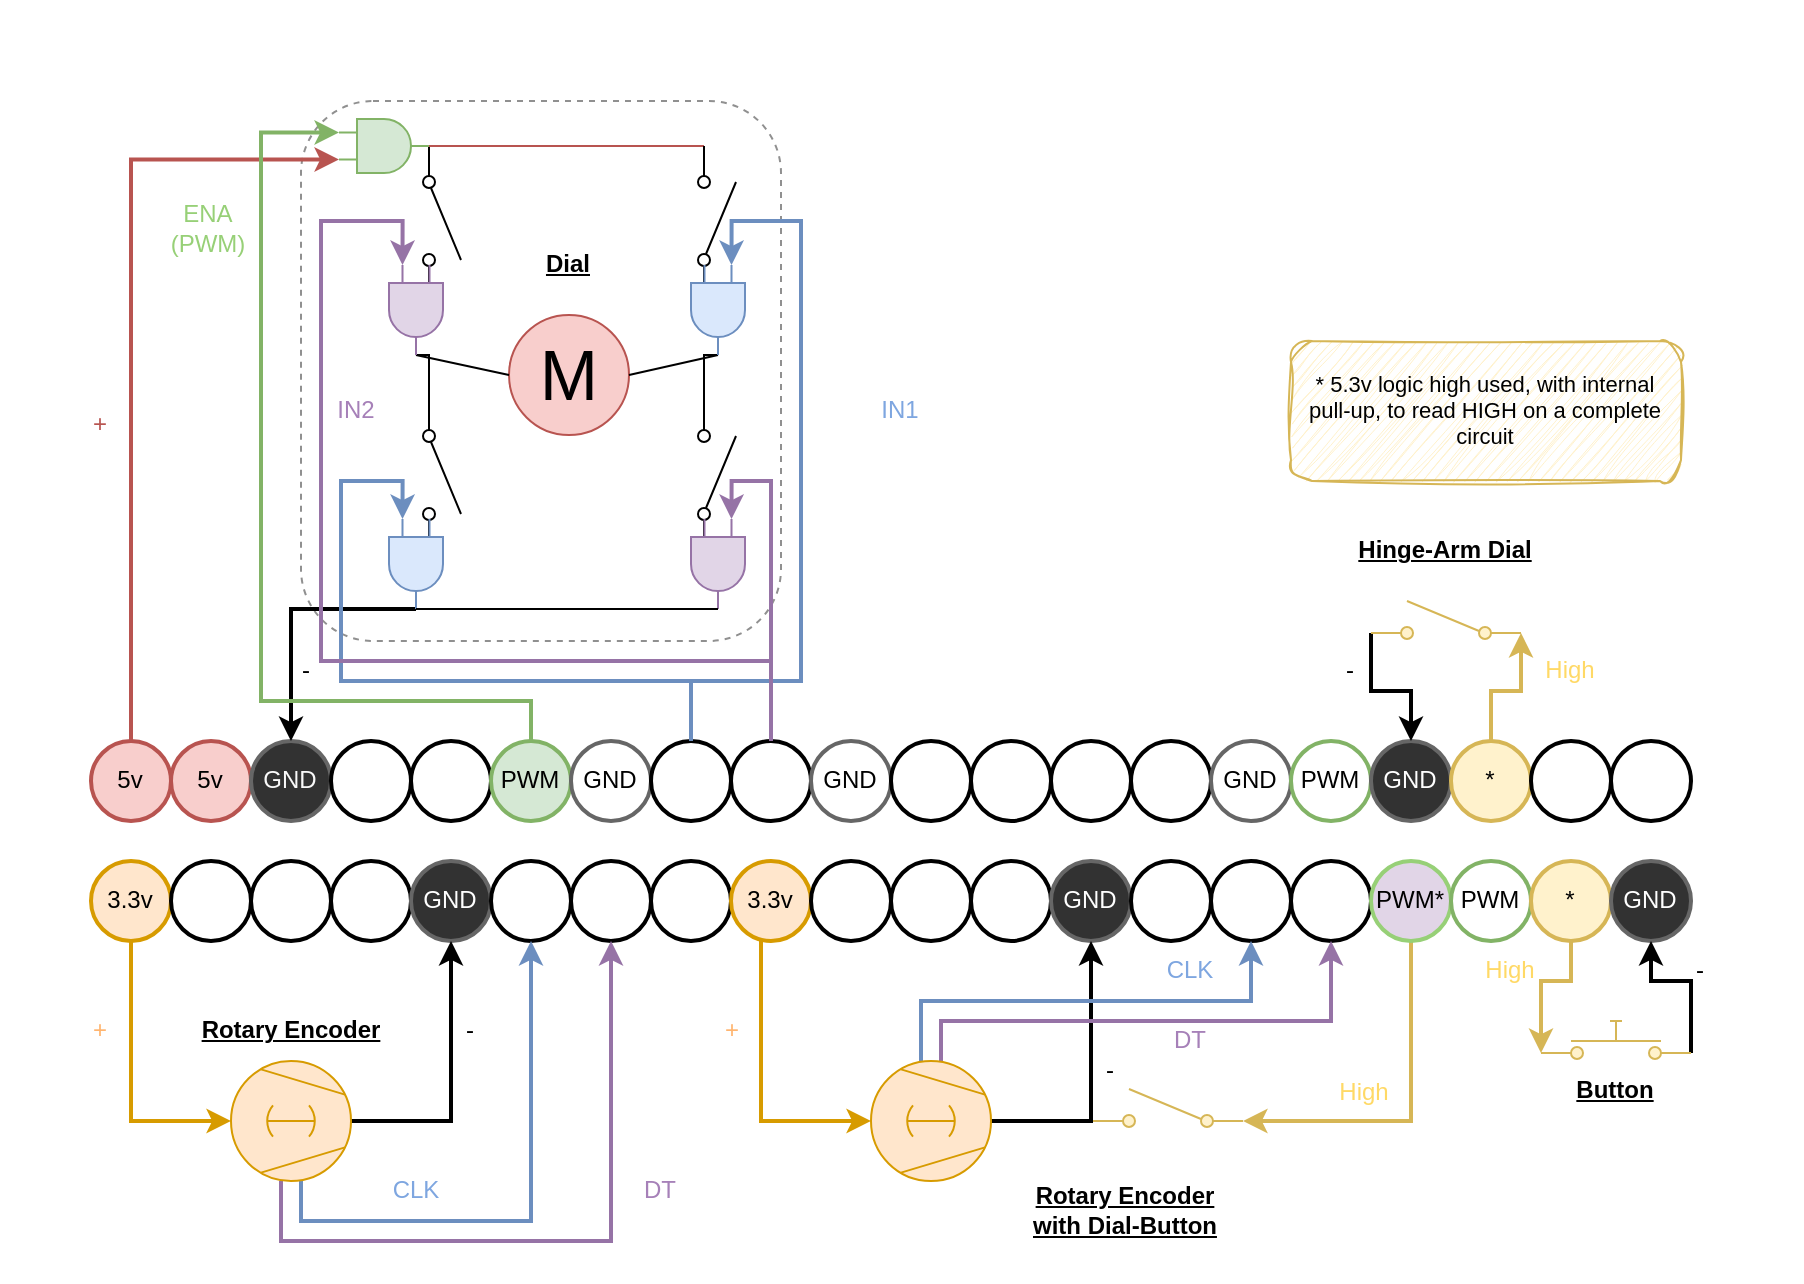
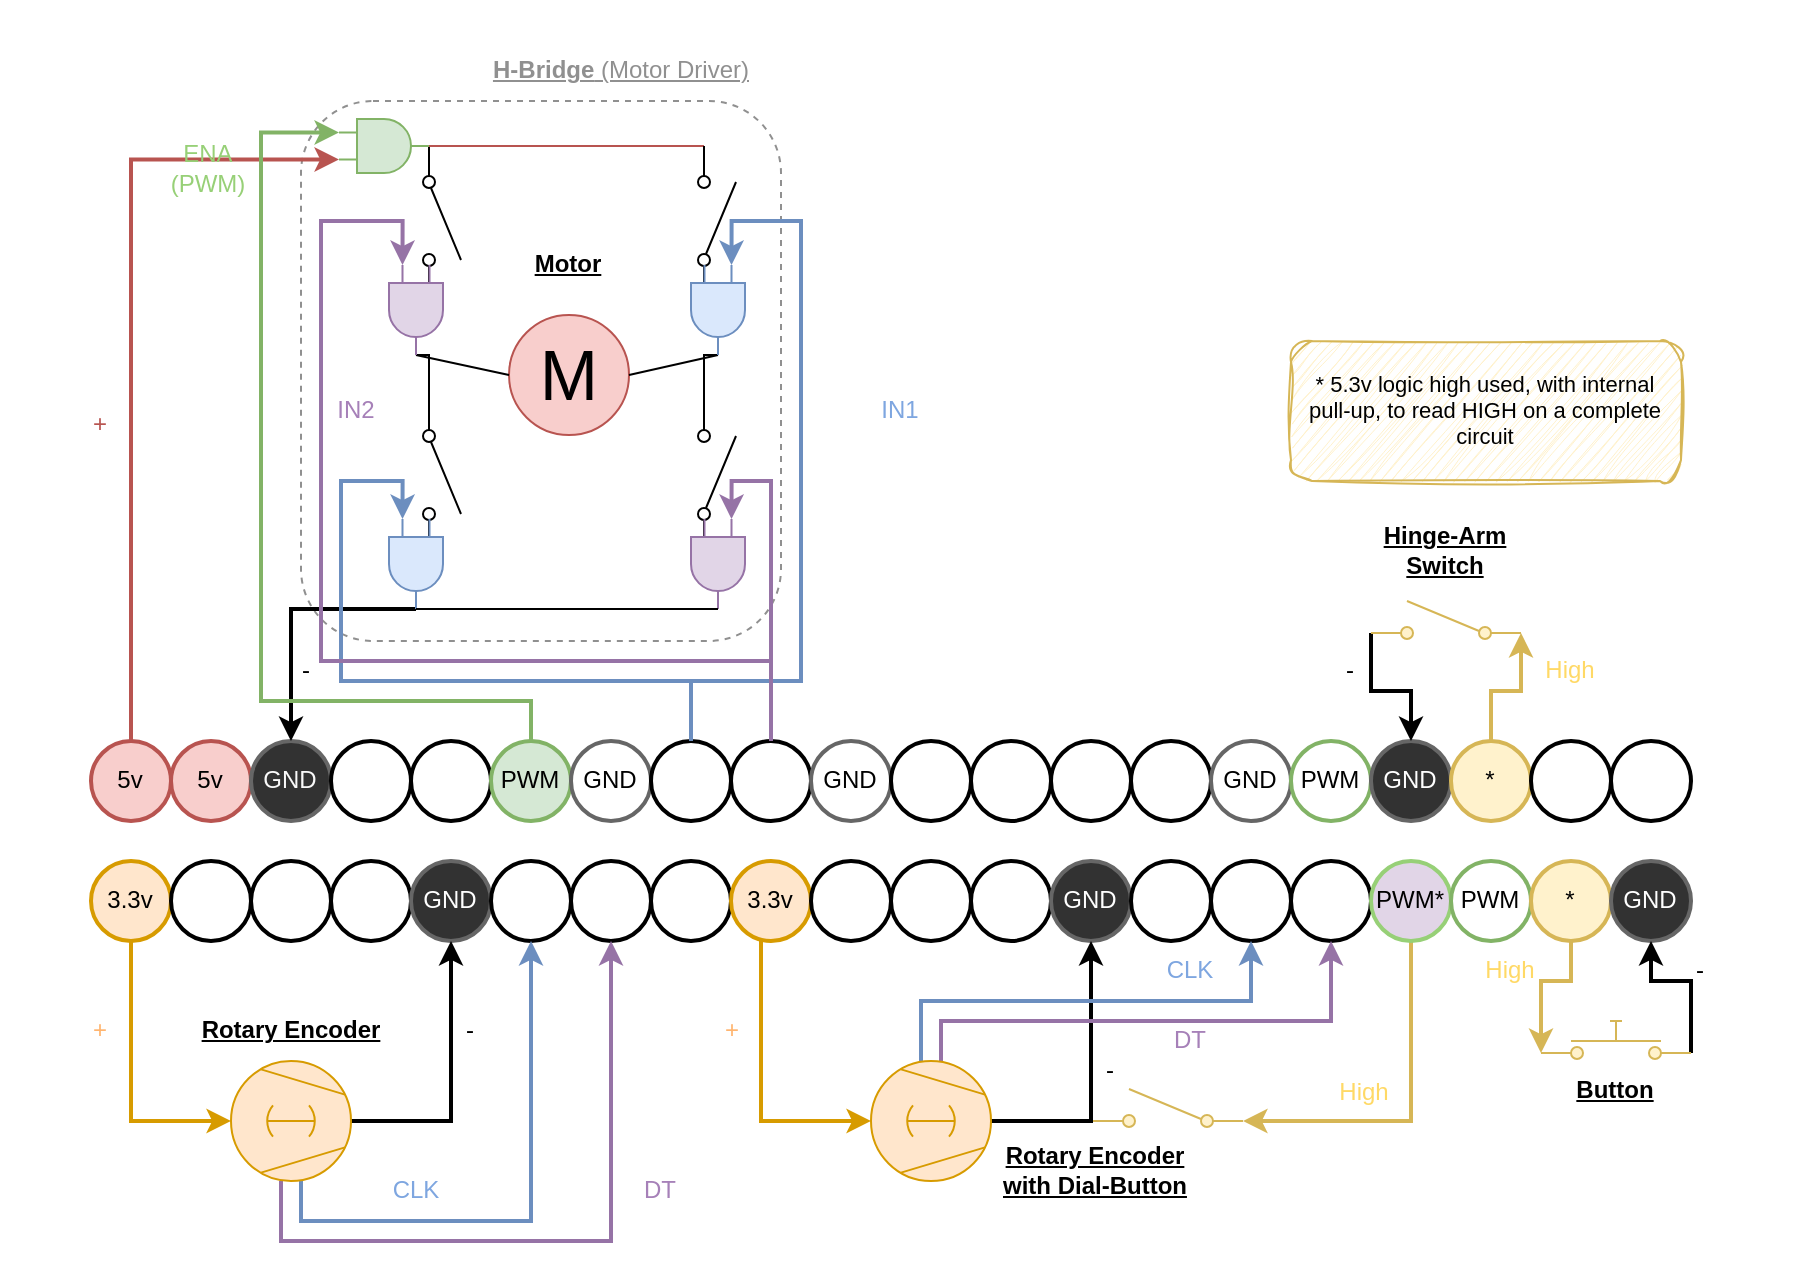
node "H-Bridge (Motor Driver)": added
node "ENA (PWM)": moved (209, 229) -> (209, 169)
node "Dial": label "Dial" -> "Motor"
node "Hinge-Arm Dial": label "Hinge-Arm Dial" -> "Hinge-Arm Switch"
node "Rotary Encoder with Dial-Button": moved (1126, 1211) -> (1096, 1171)
